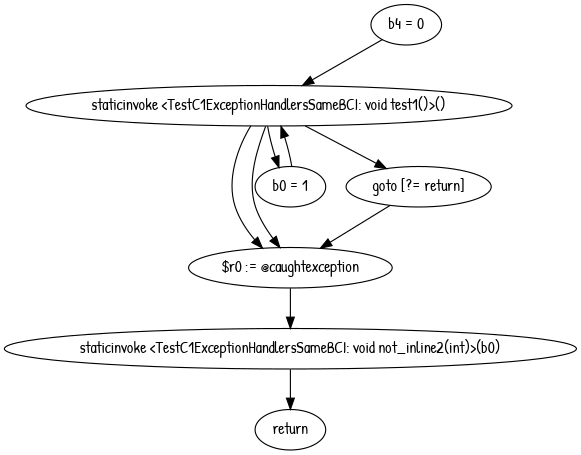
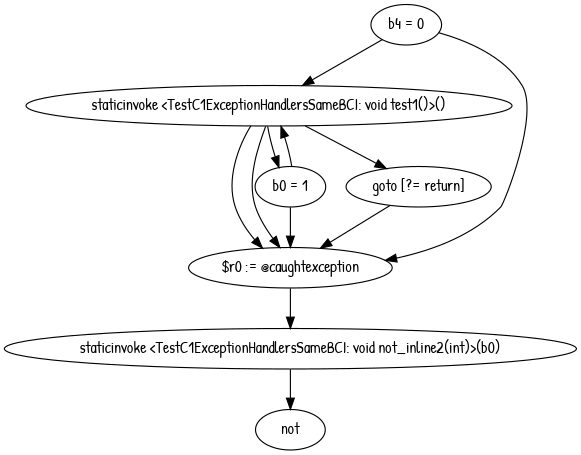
edge "b4 = 0" -> "$r0 := @caughtexception": added
edge "b0 = 1" -> "$r0 := @caughtexception": added
node "return": label "return" -> "not"
